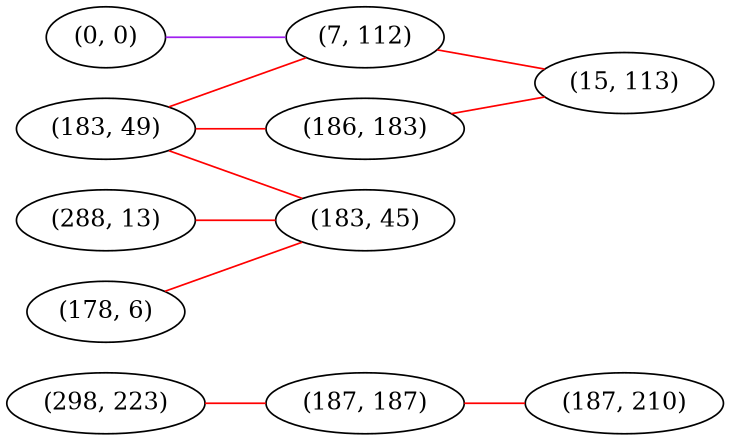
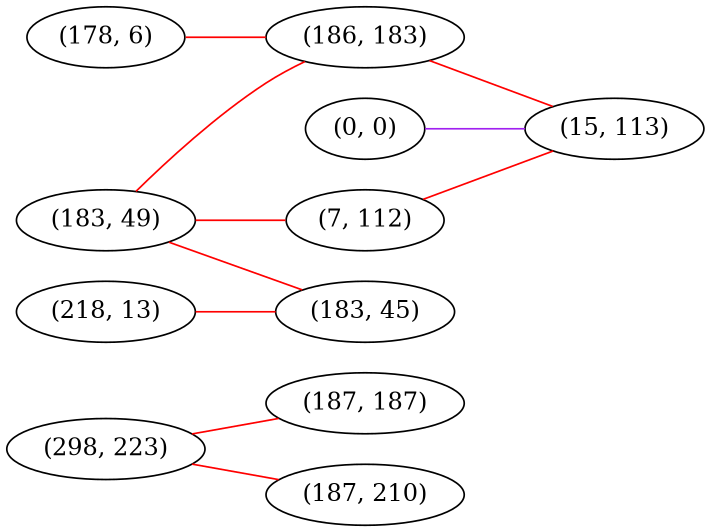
edge "(0, 0)" -- "(7, 112)": now "(0, 0)" -- "(15, 113)"
node "(288, 13)": label "(288, 13)" -> "(218, 13)"
edge "(183, 45)" -- "(178, 6)": now "(186, 183)" -- "(178, 6)"
edge "(187, 187)" -- "(187, 210)": now "(298, 223)" -- "(187, 210)"
